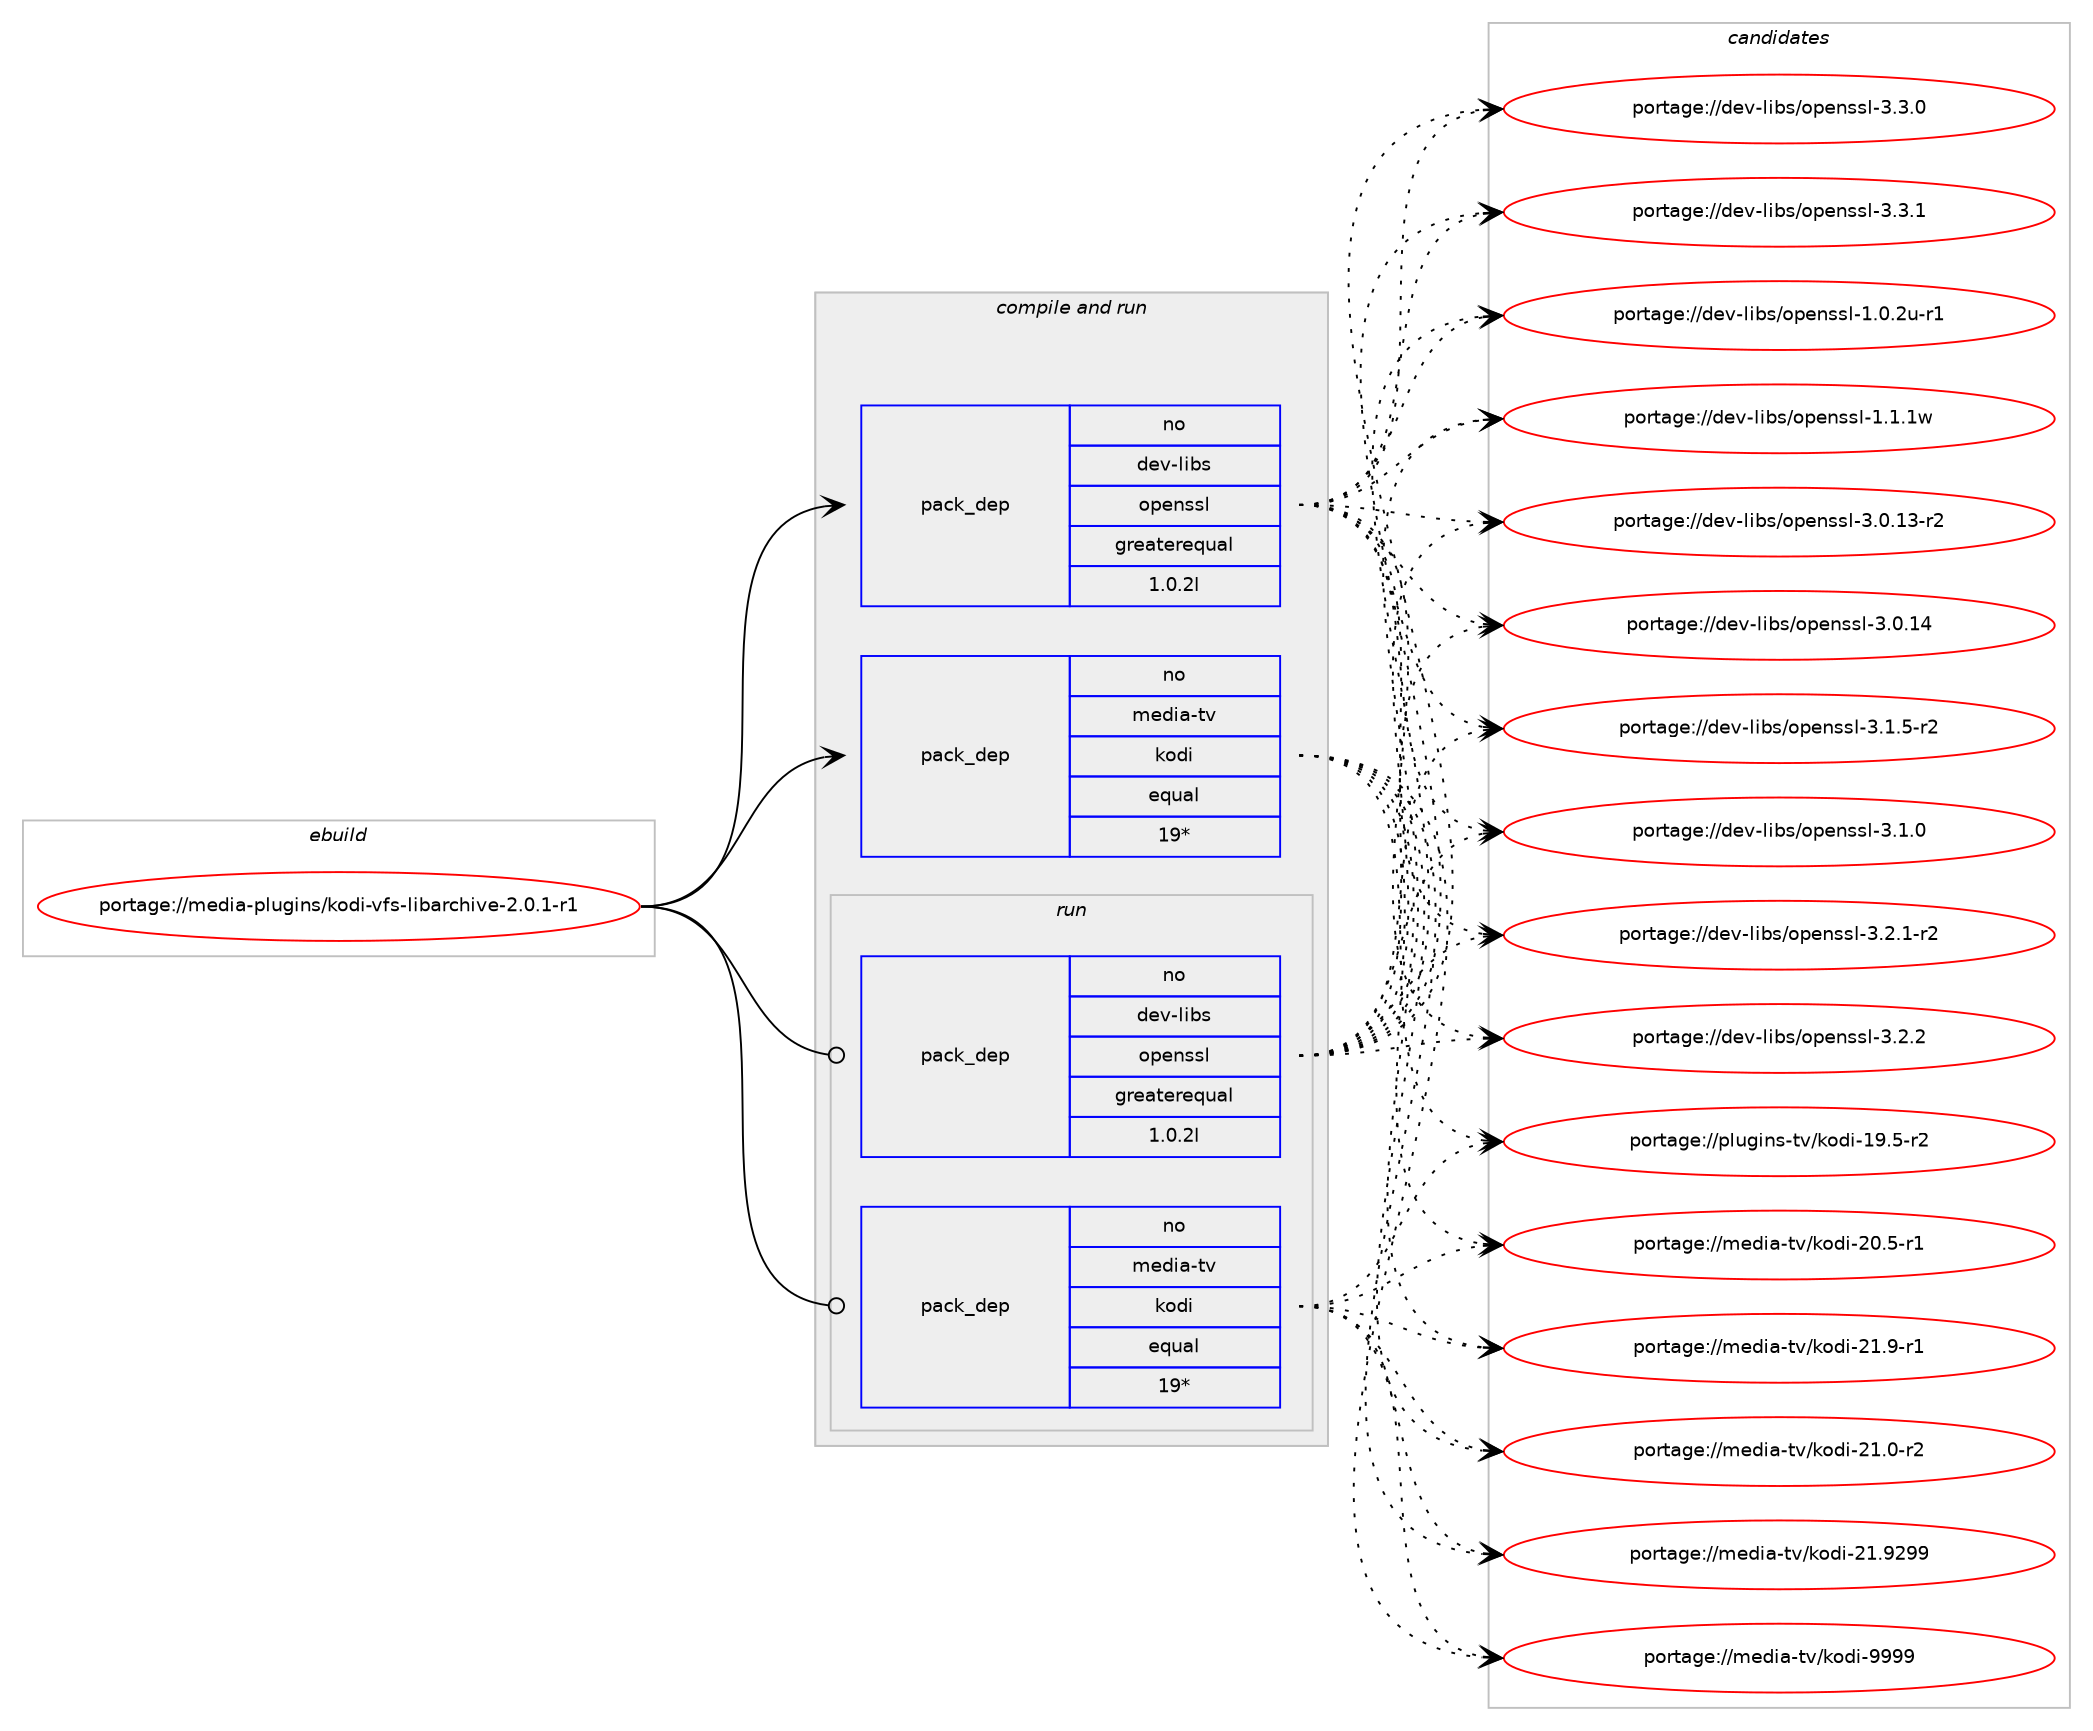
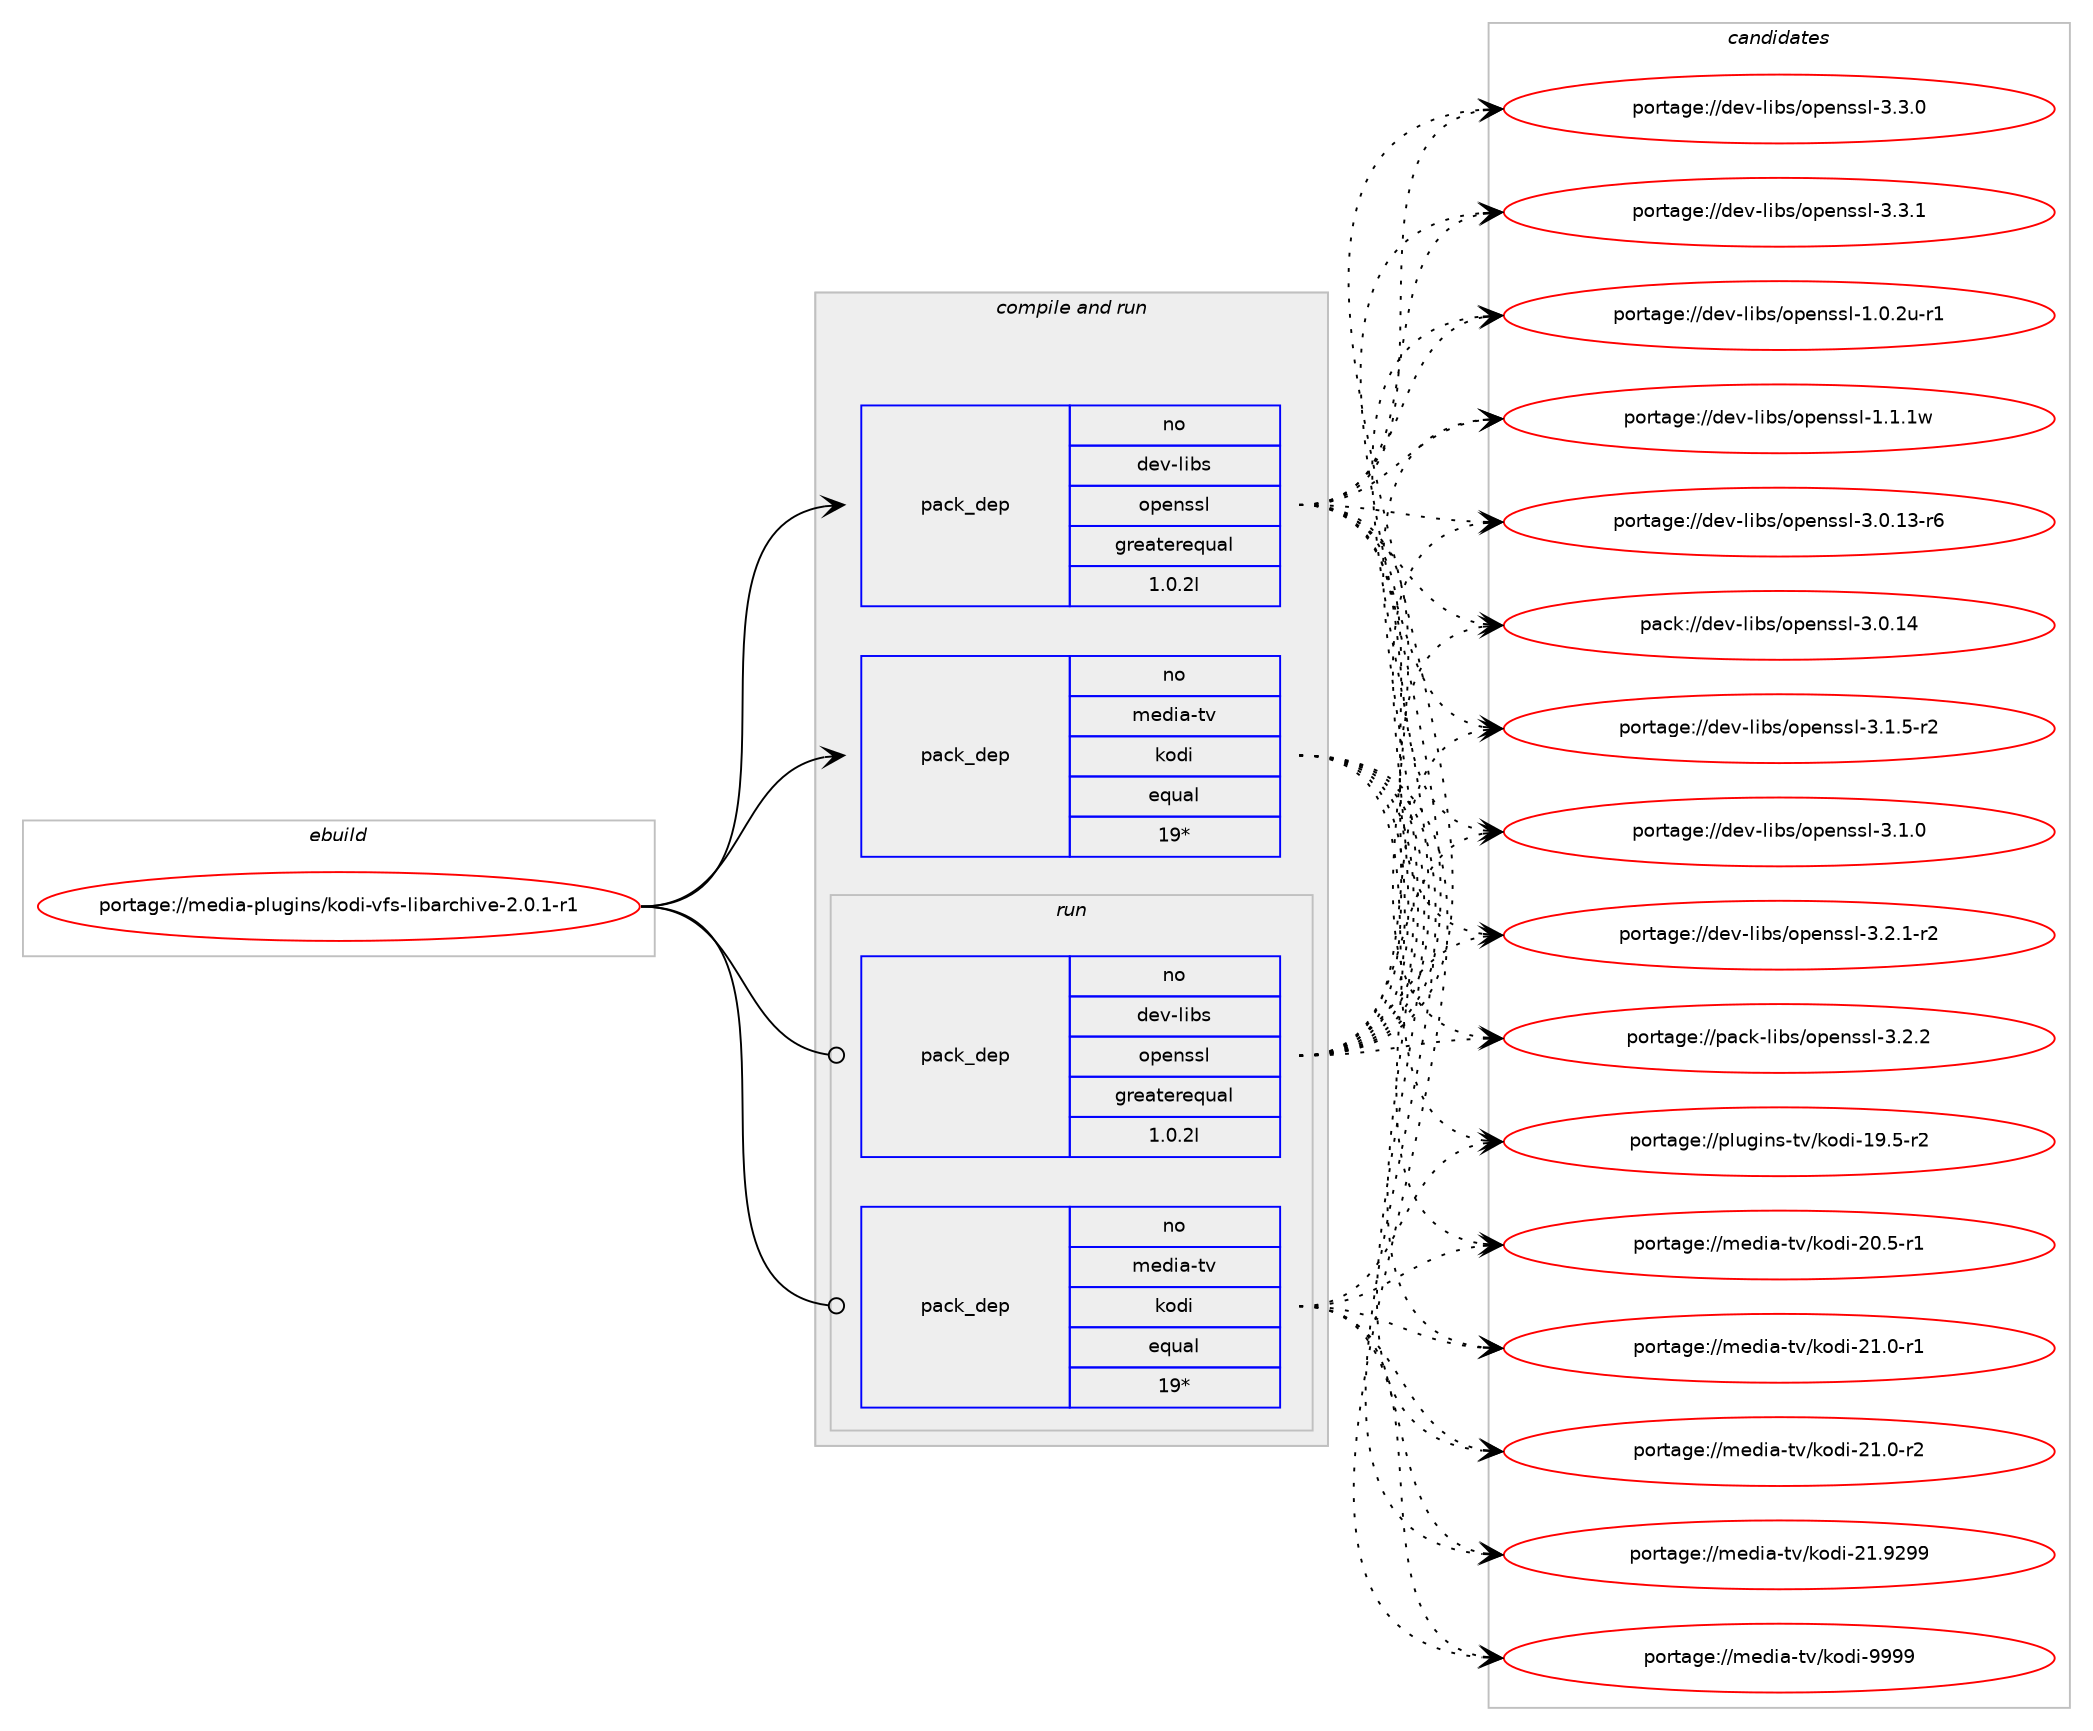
node "portage://dev-libs/openssl-3.0.13-r2": label "portage://dev-libs/openssl-3.0.13-r2" -> "portage://dev-libs/openssl-3.0.13-r6"
node "portage://dev-libs/openssl-3.0.14": label "portage://dev-libs/openssl-3.0.14" -> "pack://dev-libs/openssl-3.0.14"
node "portage://dev-libs/openssl-3.2.2": label "portage://dev-libs/openssl-3.2.2" -> "portage://pack-libs/openssl-3.2.2"
node "portage://media-tv/kodi-21.9-r1": label "portage://media-tv/kodi-21.9-r1" -> "portage://media-tv/kodi-21.0-r1"
